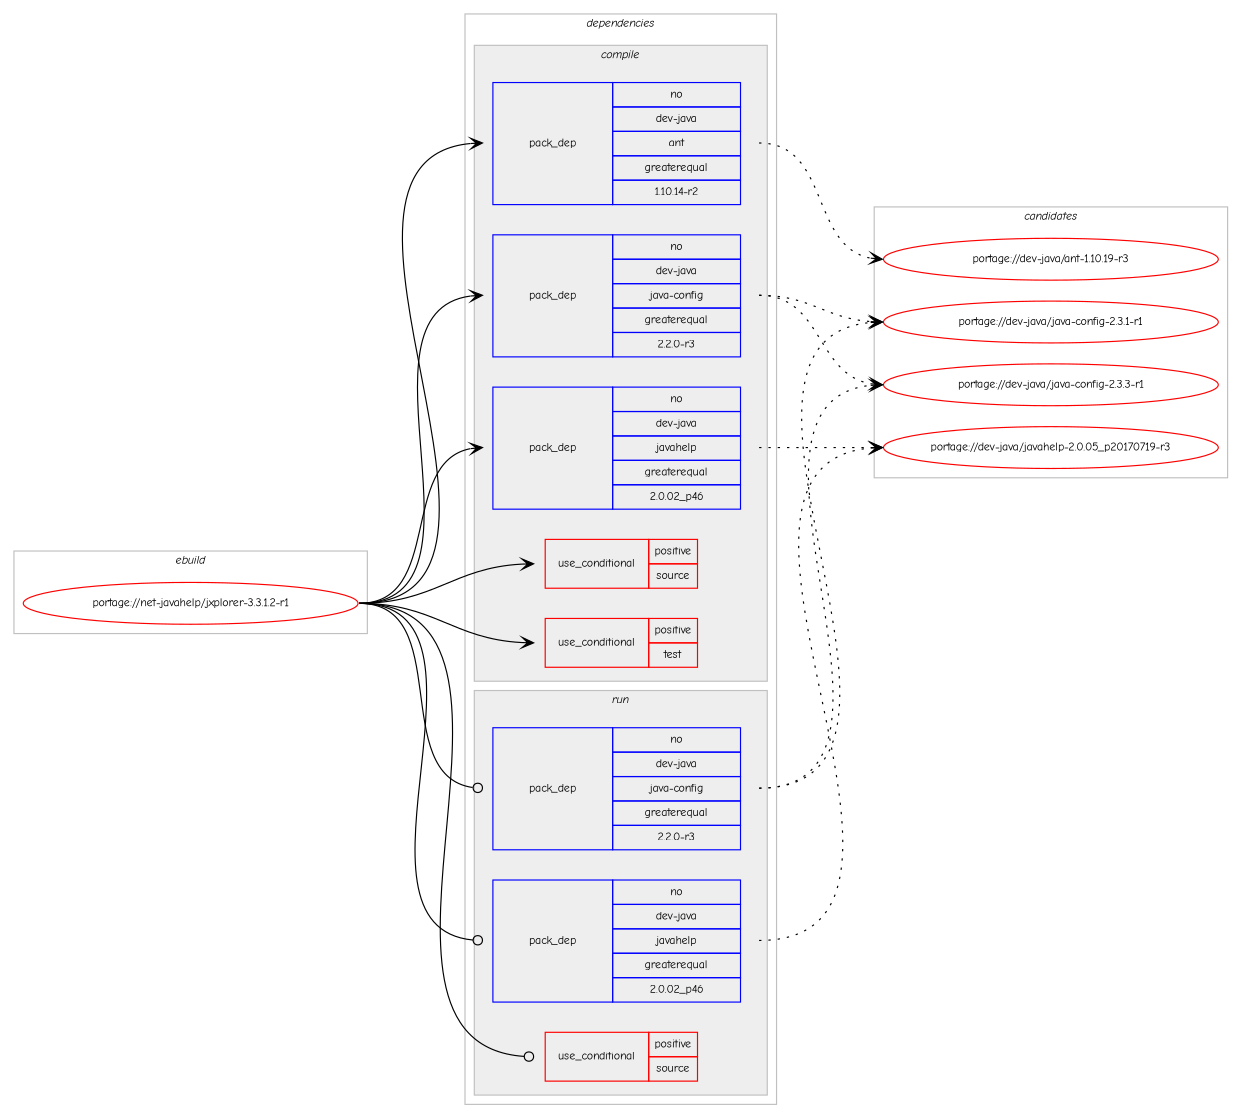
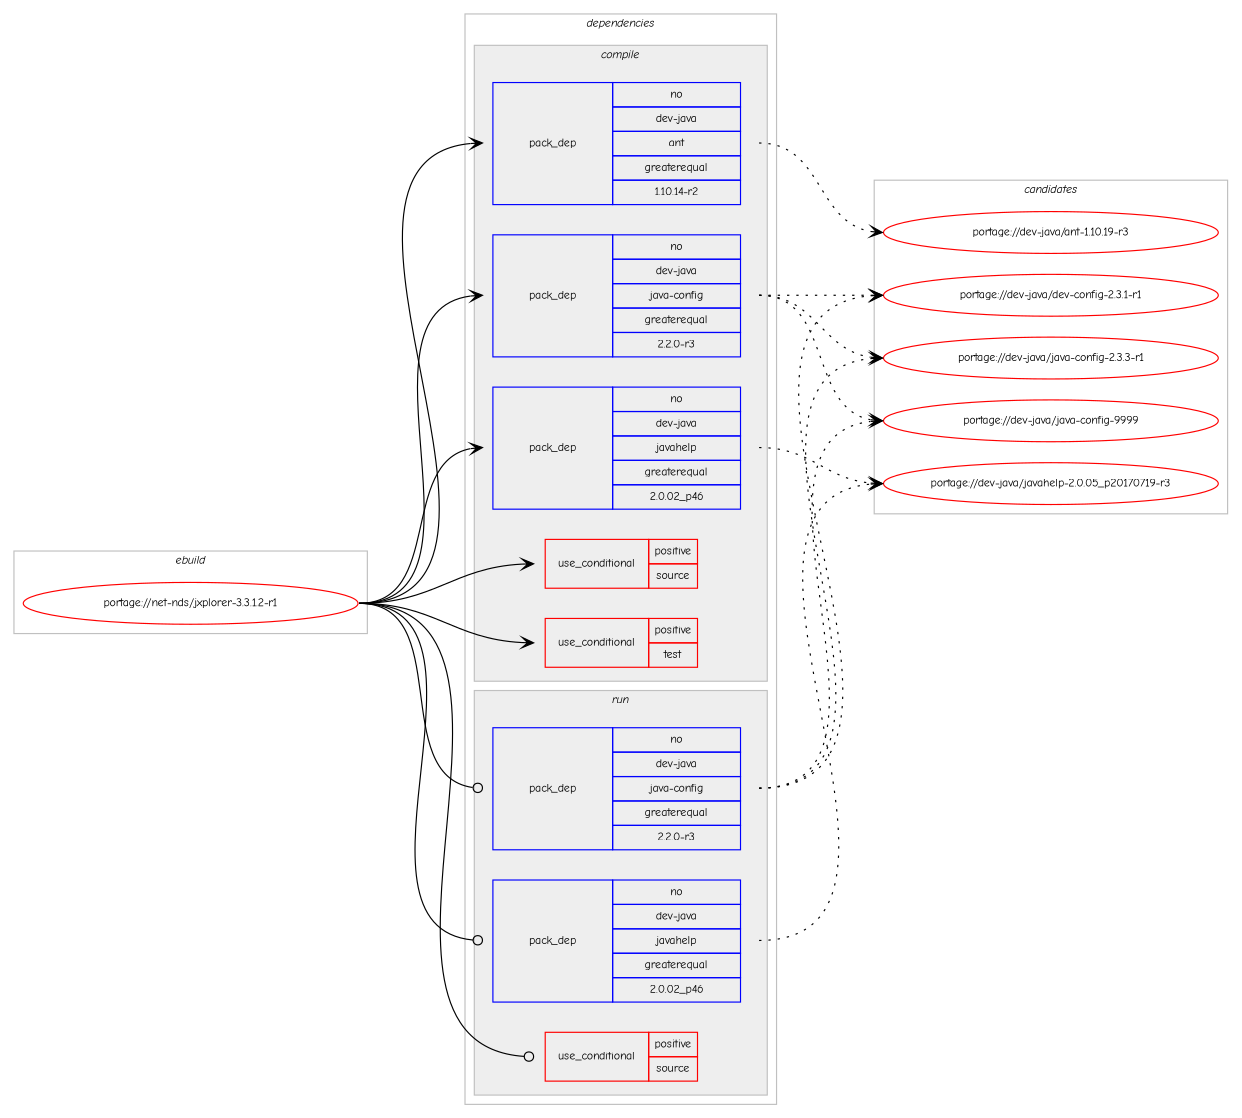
node "portage://dev-java/java-config-2.3.1-r1": label "portage://dev-java/java-config-2.3.1-r1" -> "portage://dev-java/dev-config-2.3.1-r1"
node "portage://dev-java/java-config-9999": added
node "portage://net-javahelp/jxplorer-3.3.1.2-r1": label "portage://net-javahelp/jxplorer-3.3.1.2-r1" -> "portage://net-nds/jxplorer-3.3.1.2-r1"
